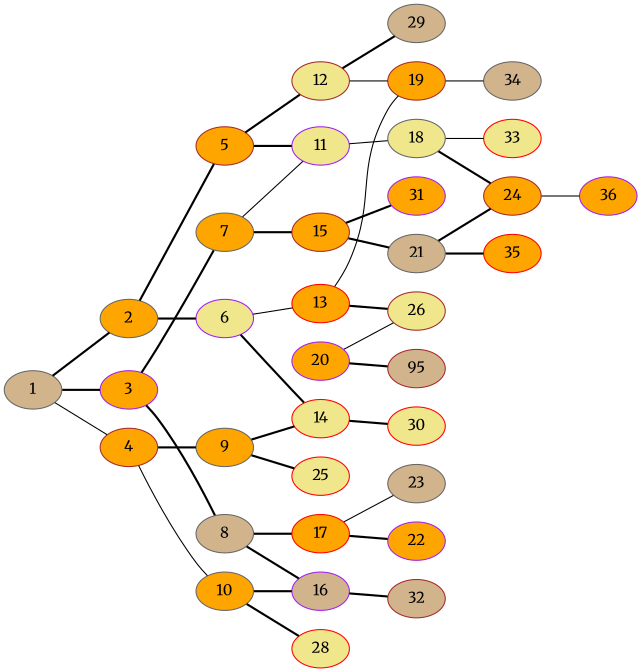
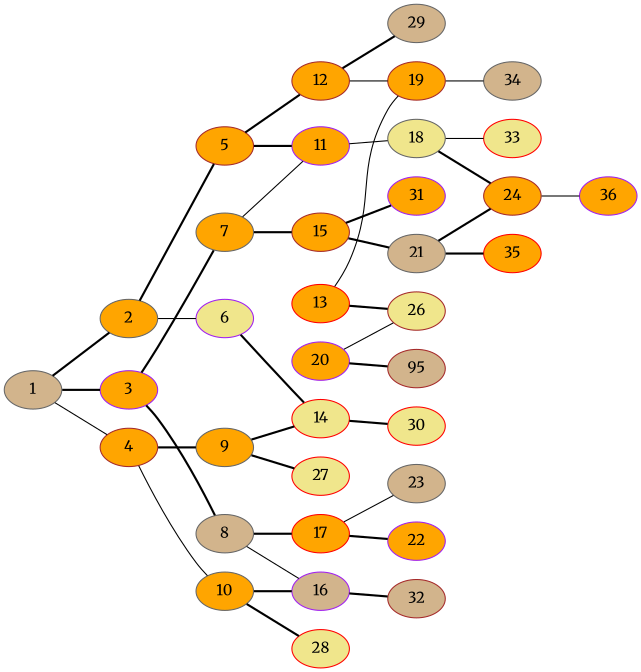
node "12": fillcolor khaki -> orange
node "11": fillcolor khaki -> orange
edge "13" -- "6": removed
edge "2" -- "6": style bold -> solid
node "25": label "25" -> "27"
edge "8" -- "16": style bold -> solid
